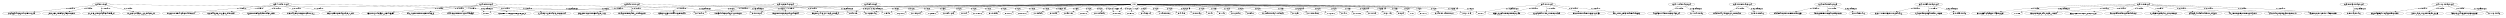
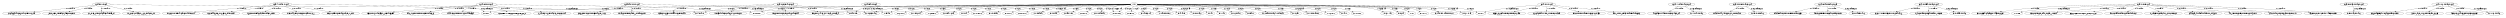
node "td:FormShape": label "td:FormShape" -> "td:Action"
node "xsd:double": removed
